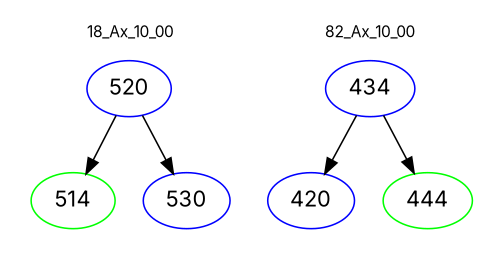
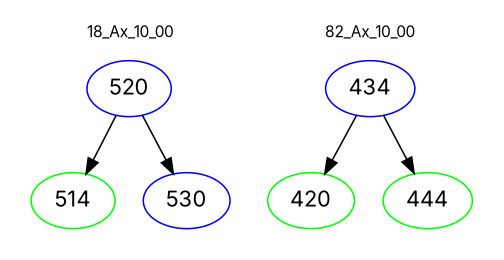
node "420": color blue -> green
